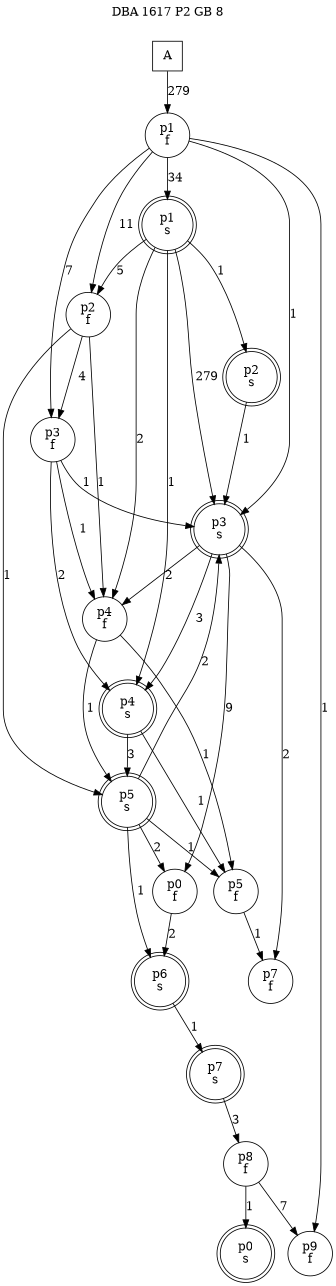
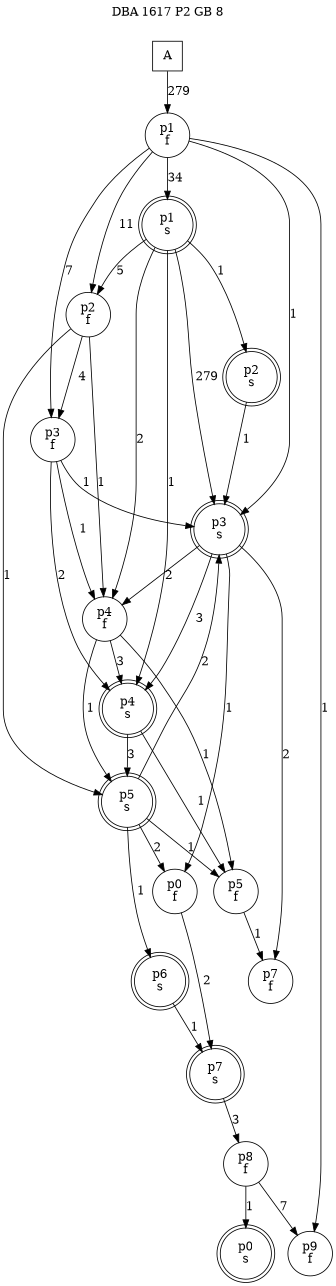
edge "p4 f" -> "p4 s": added, label "3"
edge "p3 s" -> "p0 f": label "9" -> "1"
edge "p0 f" -> "p6 s": now "p0 f" -> "p7 s"
